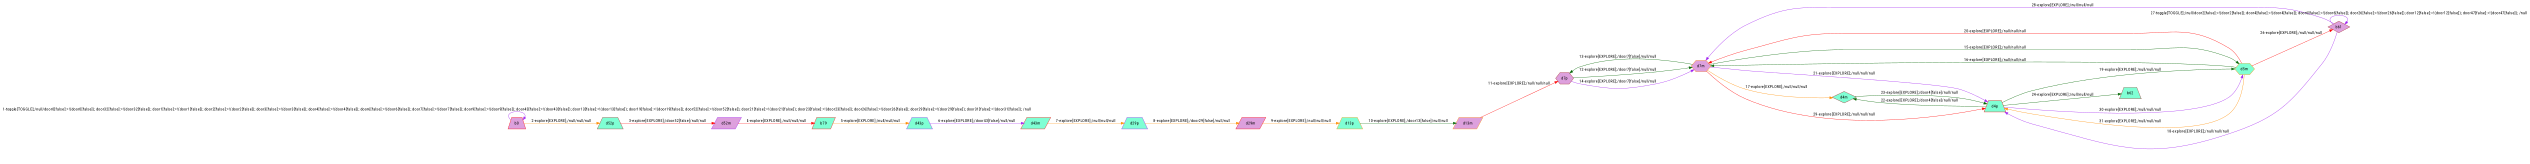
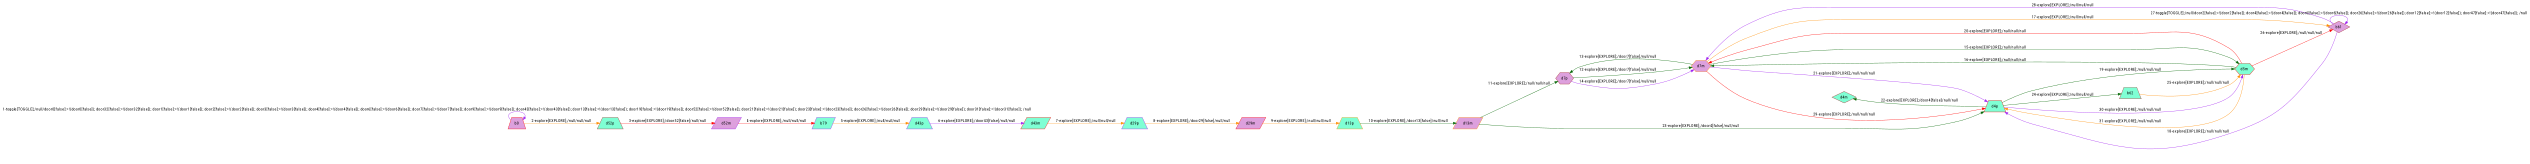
node "d5m": color darkorange -> red
edge "d7m" -> "d4m": now "d7m" -> "b61"
edge "d4m" -> "d4p": now "d13m" -> "d4p"
edge "b62" -> "d5m": added, label "25-explore[EXPLORE];/null/null/null"
edge "d13m" -> "d7p": color red -> darkgreen
node "b79": color red -> purple
